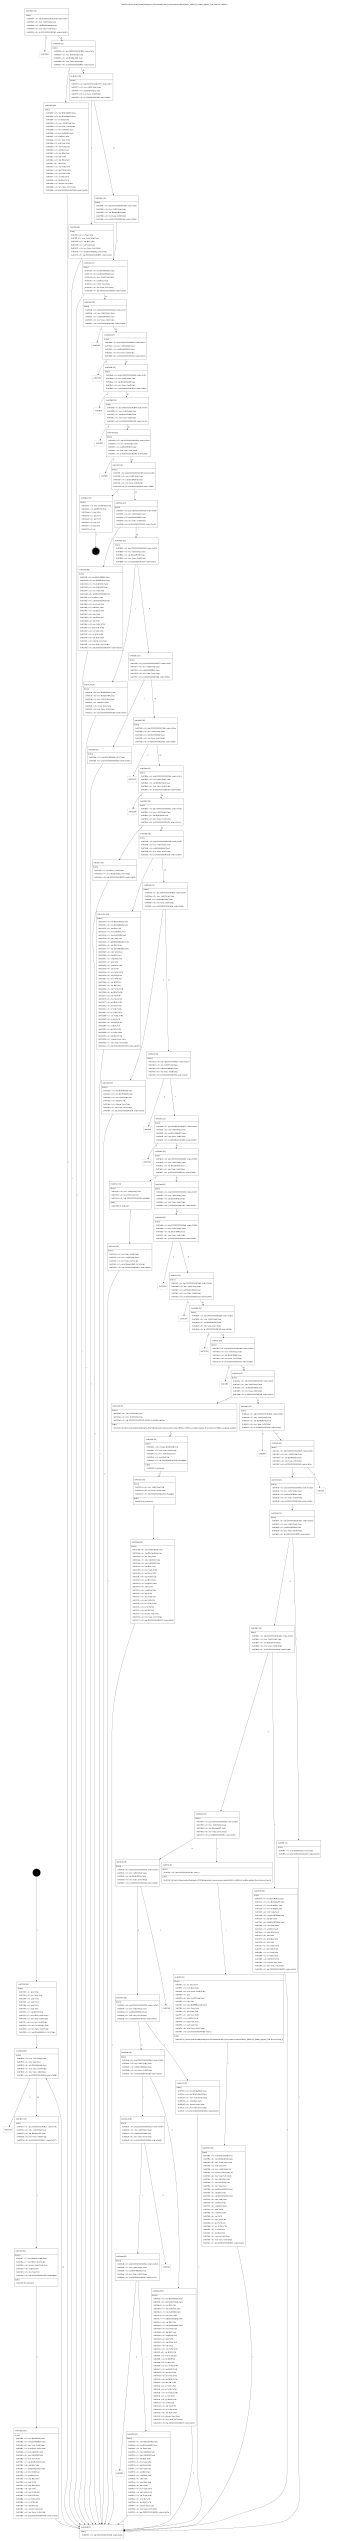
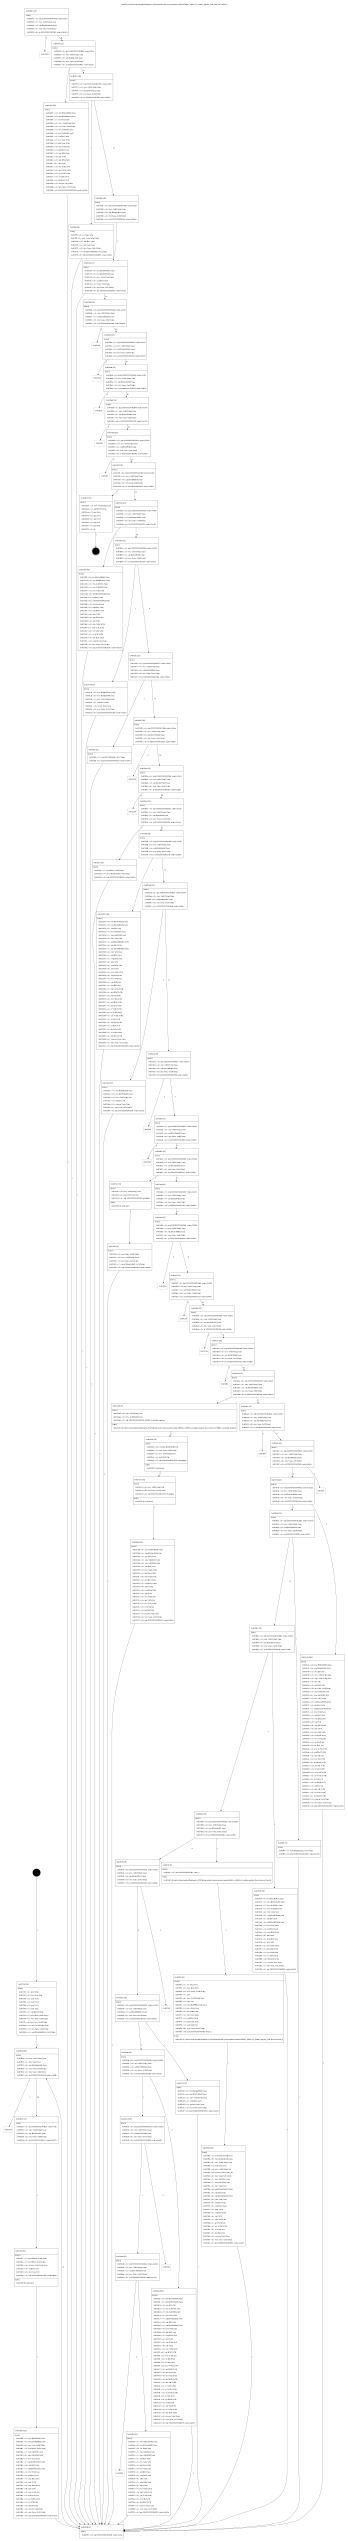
node "0x401e3a [164]": added
